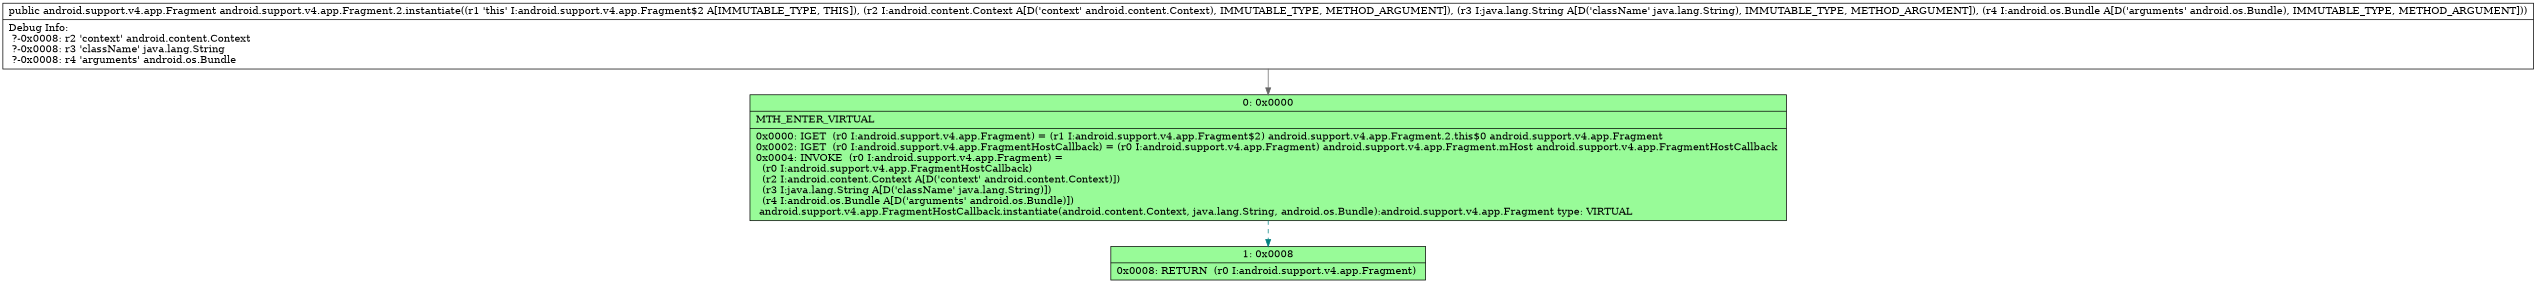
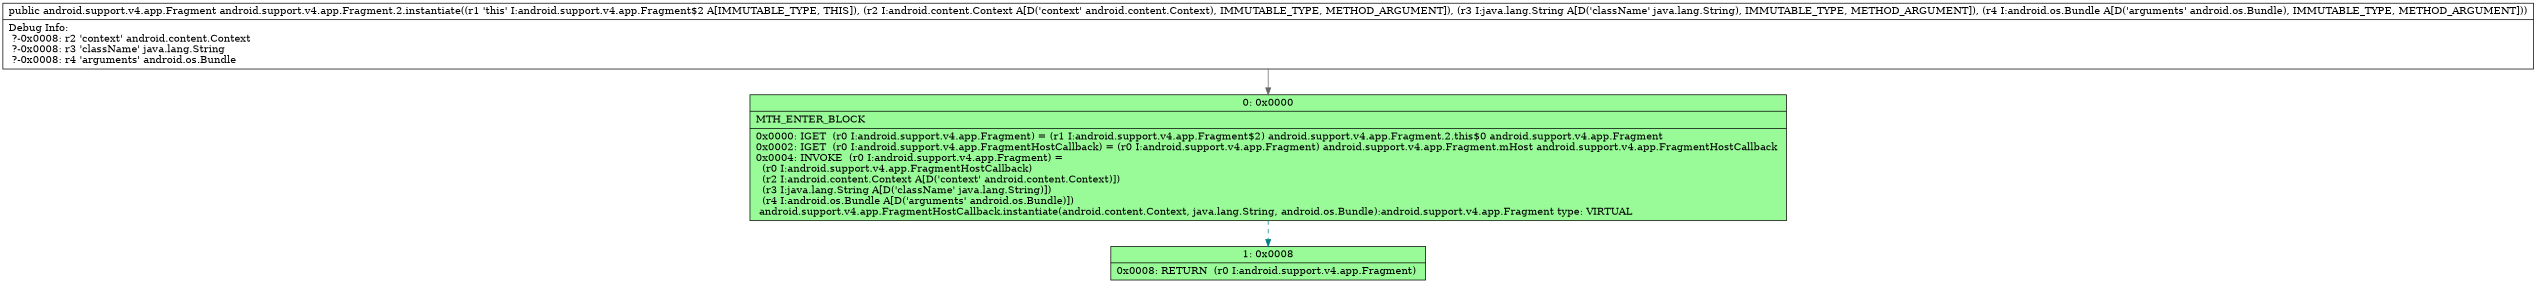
node "0: 0x0000": text "MTH_ENTER_VIRTUAL" -> "MTH_ENTER_BLOCK"
